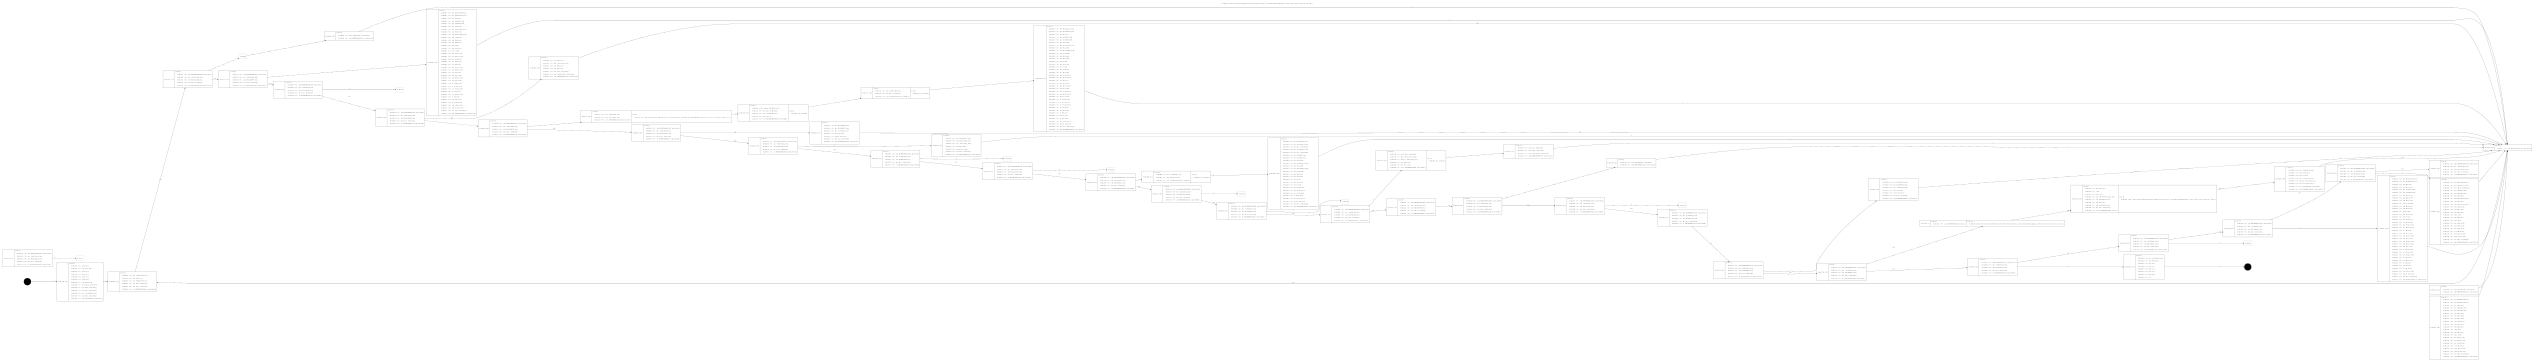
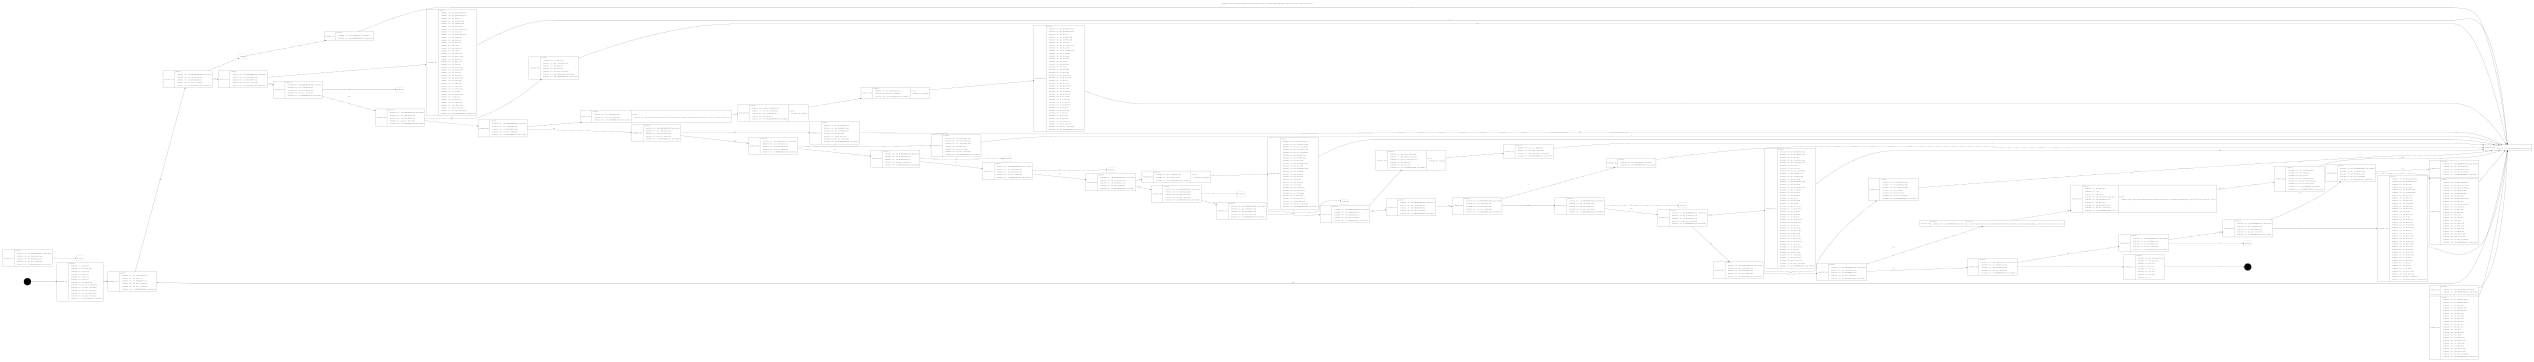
node "0x401afd [164]": added
